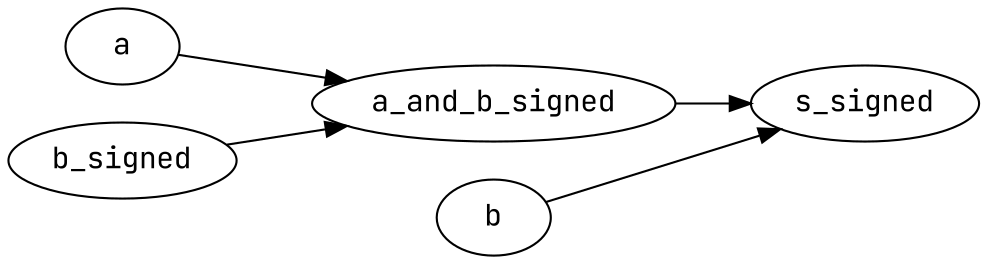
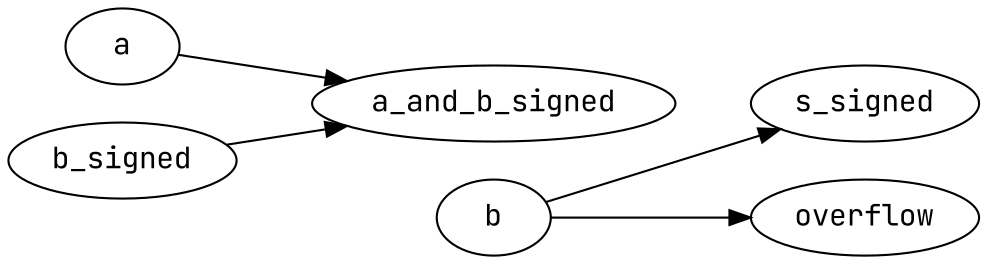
edge "a_and_b_signed" -> "s_signed": removed
node "overflow": added
